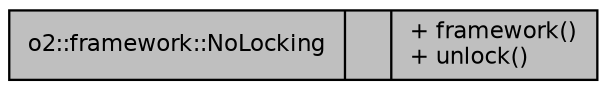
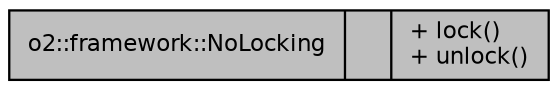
node "o2::framework::NoLocking": text "+ framework()" -> "+ lock()"
